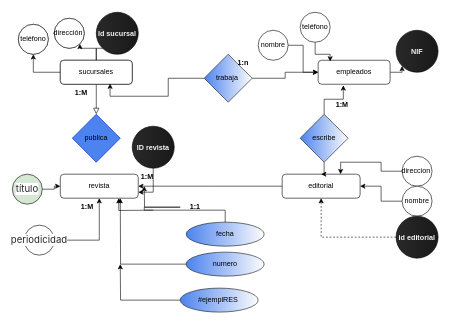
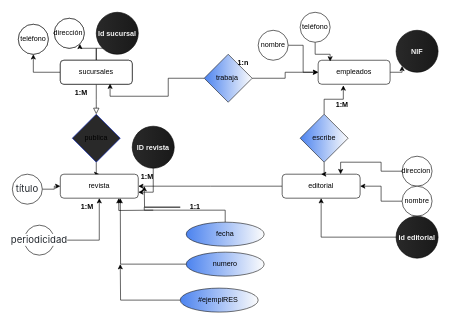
node "publica": fillcolor #4c83ef -> #292929
edge "publica" -> "revista": added
node "título": fillcolor #d5e8d4 -> #ffffff
edge "id editorial" -> "editorial": style dashed -> solid
